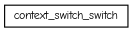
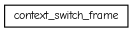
node "context_switch_switch": label "context_switch_switch" -> "context_switch_frame"
